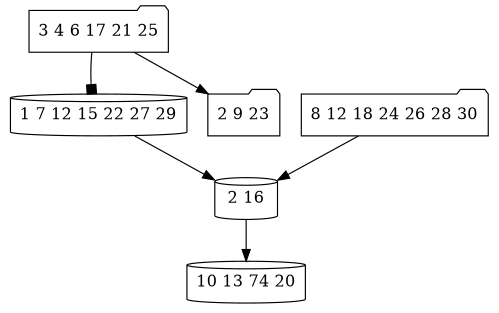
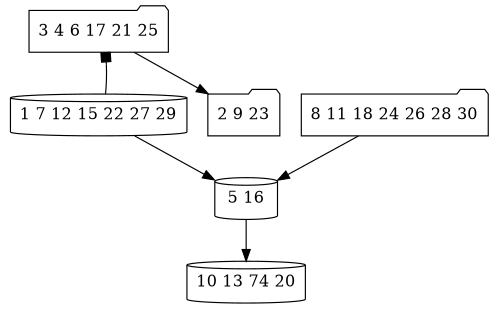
edge "3 4 6 17 21 25" -> "1 7 12 15 22 27 29": reversed
node "8 12 18 24 26 28 30": label "8 12 18 24 26 28 30" -> "8 11 18 24 26 28 30"
node "2 16": label "2 16" -> "5 16"
